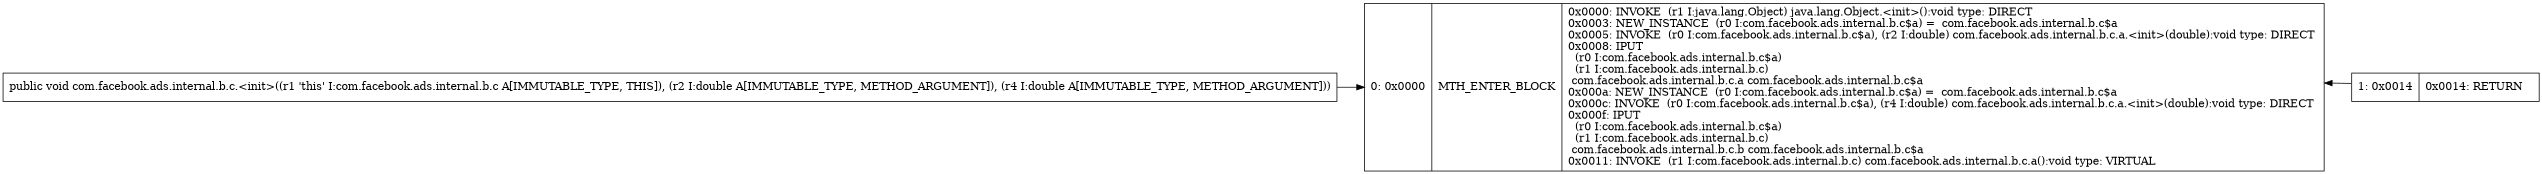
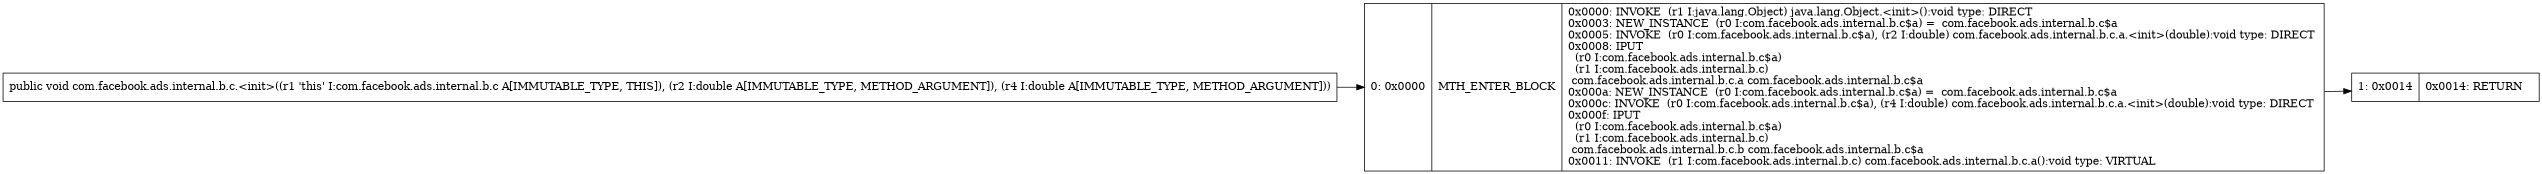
edge "1: 0x0014" -> "0: 0x0000": reversed
